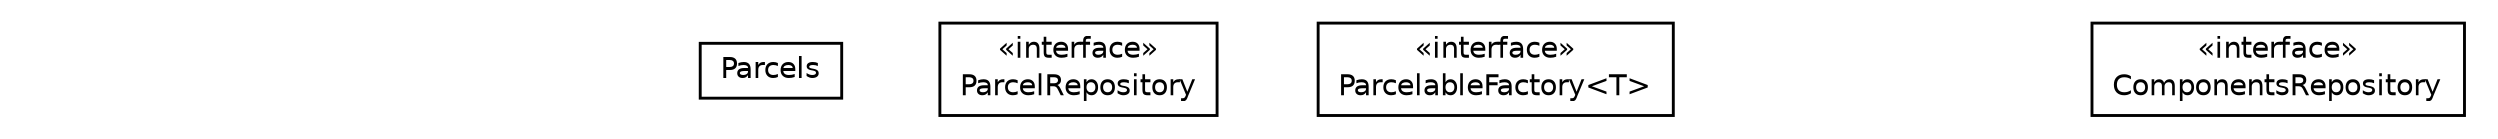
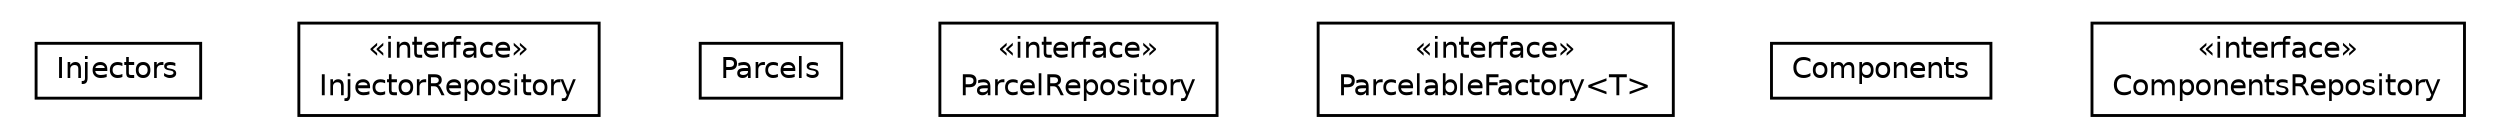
node "Injectors": added
node "InjectorRepository": added
node "Components": added
